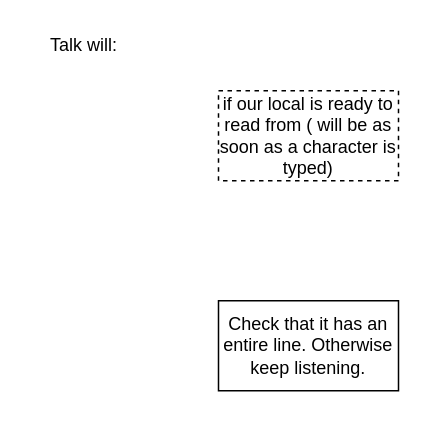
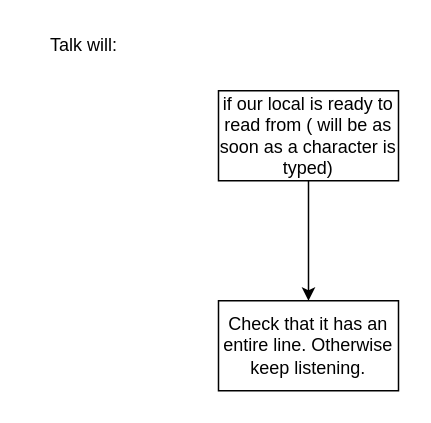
node "if our local is ready to read from ( will be as soon as a character is typed)": style dashed -> solid
edge "if our local is ready to read from ( will be as soon as a character is typed)" -> "Check that it has an entire line. Otherwise keep listening.": added
